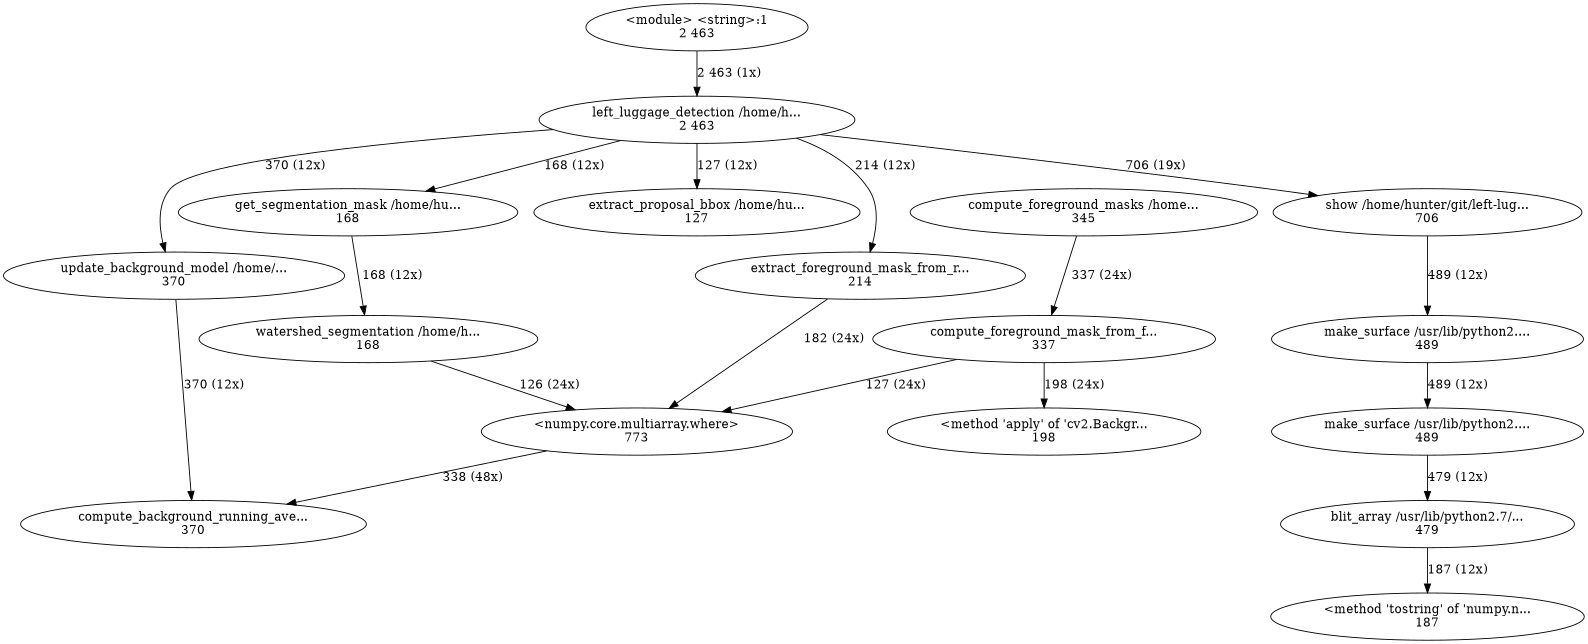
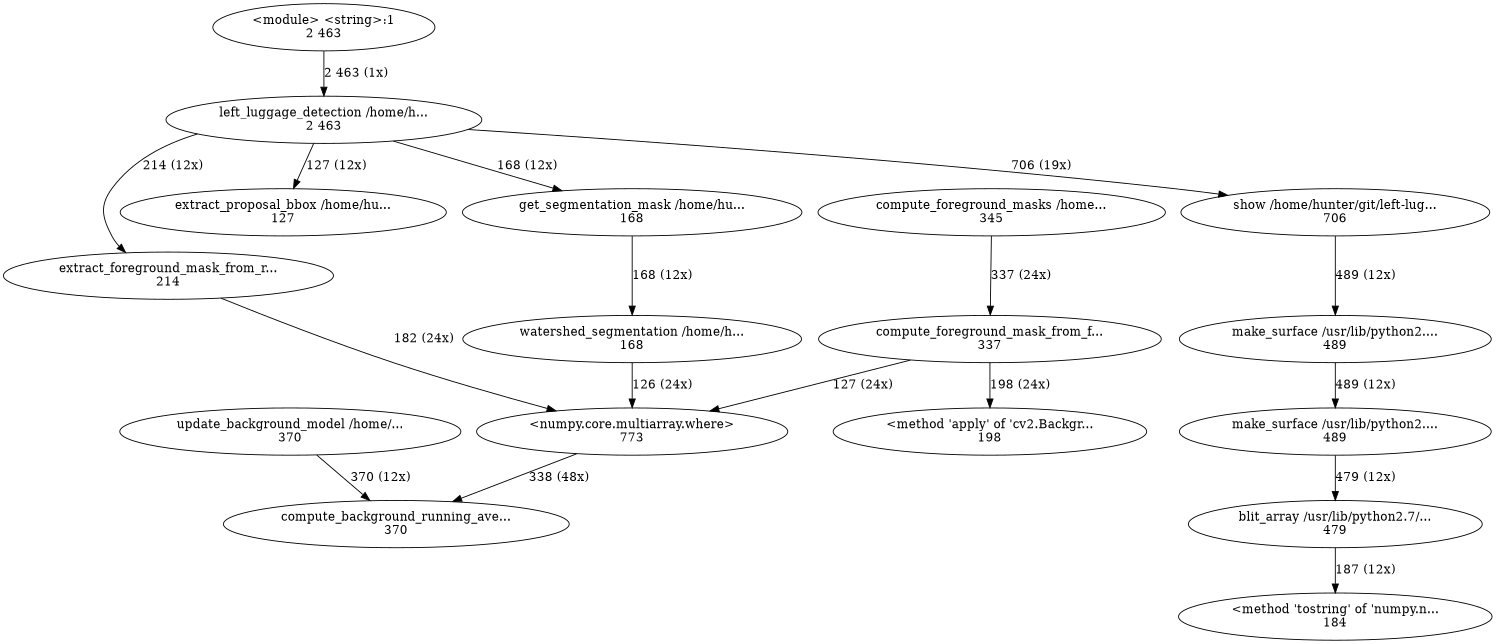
edge "left_luggage_detection /home/h... 2 463" -> "update_background_model /home/... 370": removed, label "370 (12x)"
node "<method 'tostring' of 'numpy.n... 187": label "<method 'tostring' of 'numpy.n... 187" -> "<method 'tostring' of 'numpy.n... 184"
